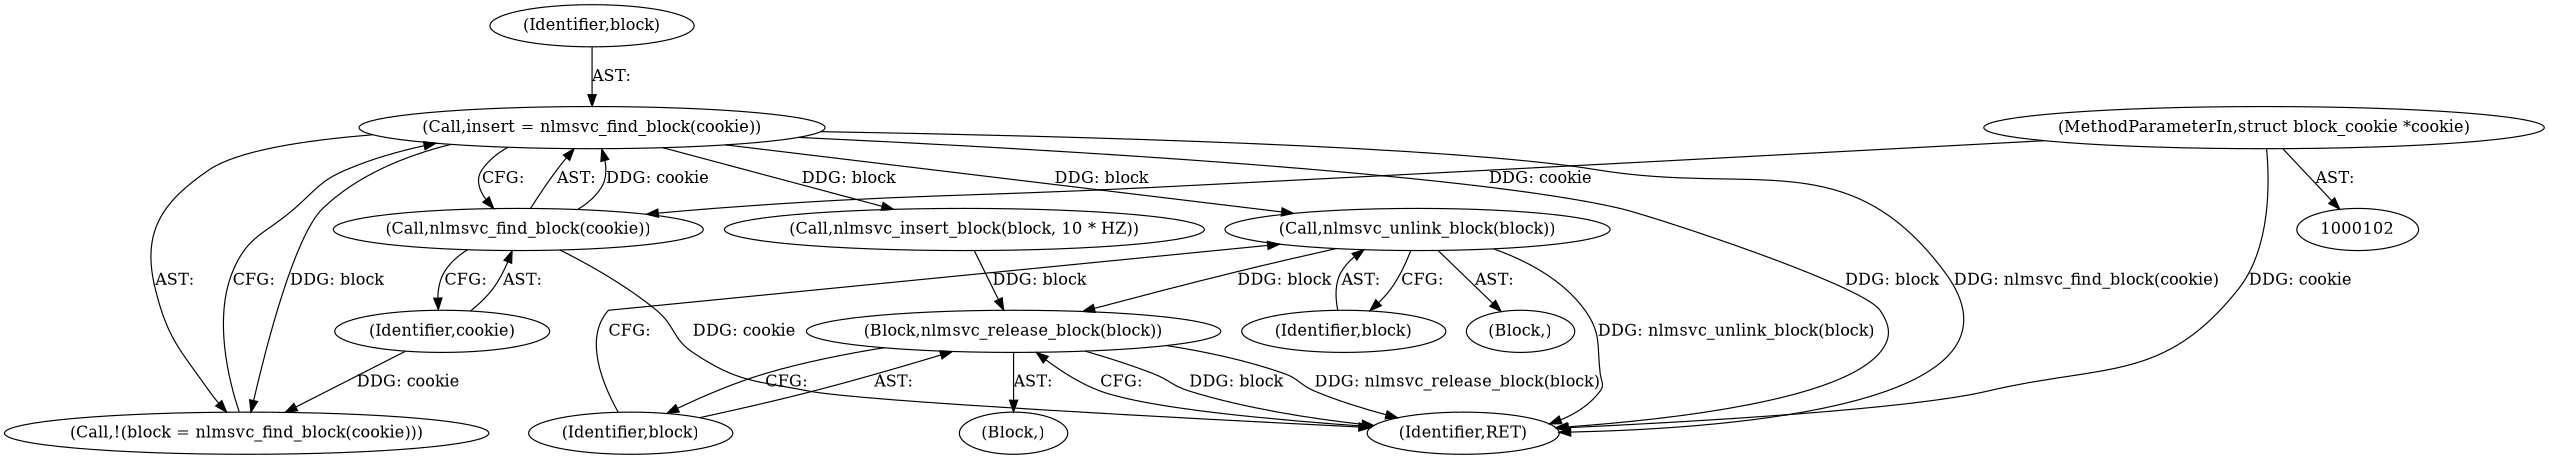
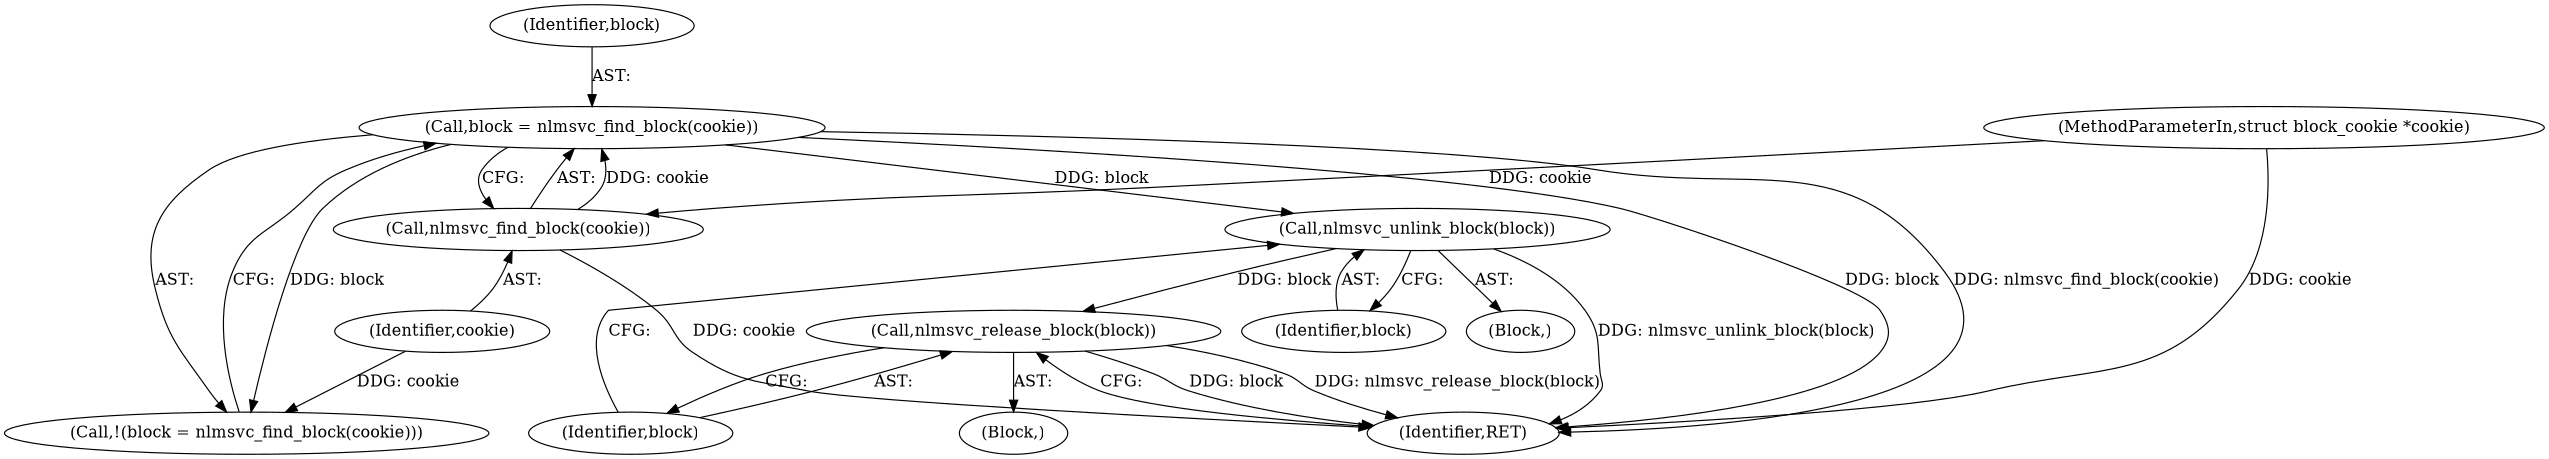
node "(Call,insert = nlmsvc_find_block(cookie))": label "(Call,insert = nlmsvc_find_block(cookie))" -> "(Call,block = nlmsvc_find_block(cookie))"
node "(Call,nlmsvc_insert_block(block, 10 * HZ))": removed
node "1000102": removed
edge "(Call,nlmsvc_find_block(cookie))" -> "(Identifier,cookie)": removed, label "CFG:"
node "(Block,nlmsvc_release_block(block))": label "(Block,nlmsvc_release_block(block))" -> "(Call,nlmsvc_release_block(block))"
